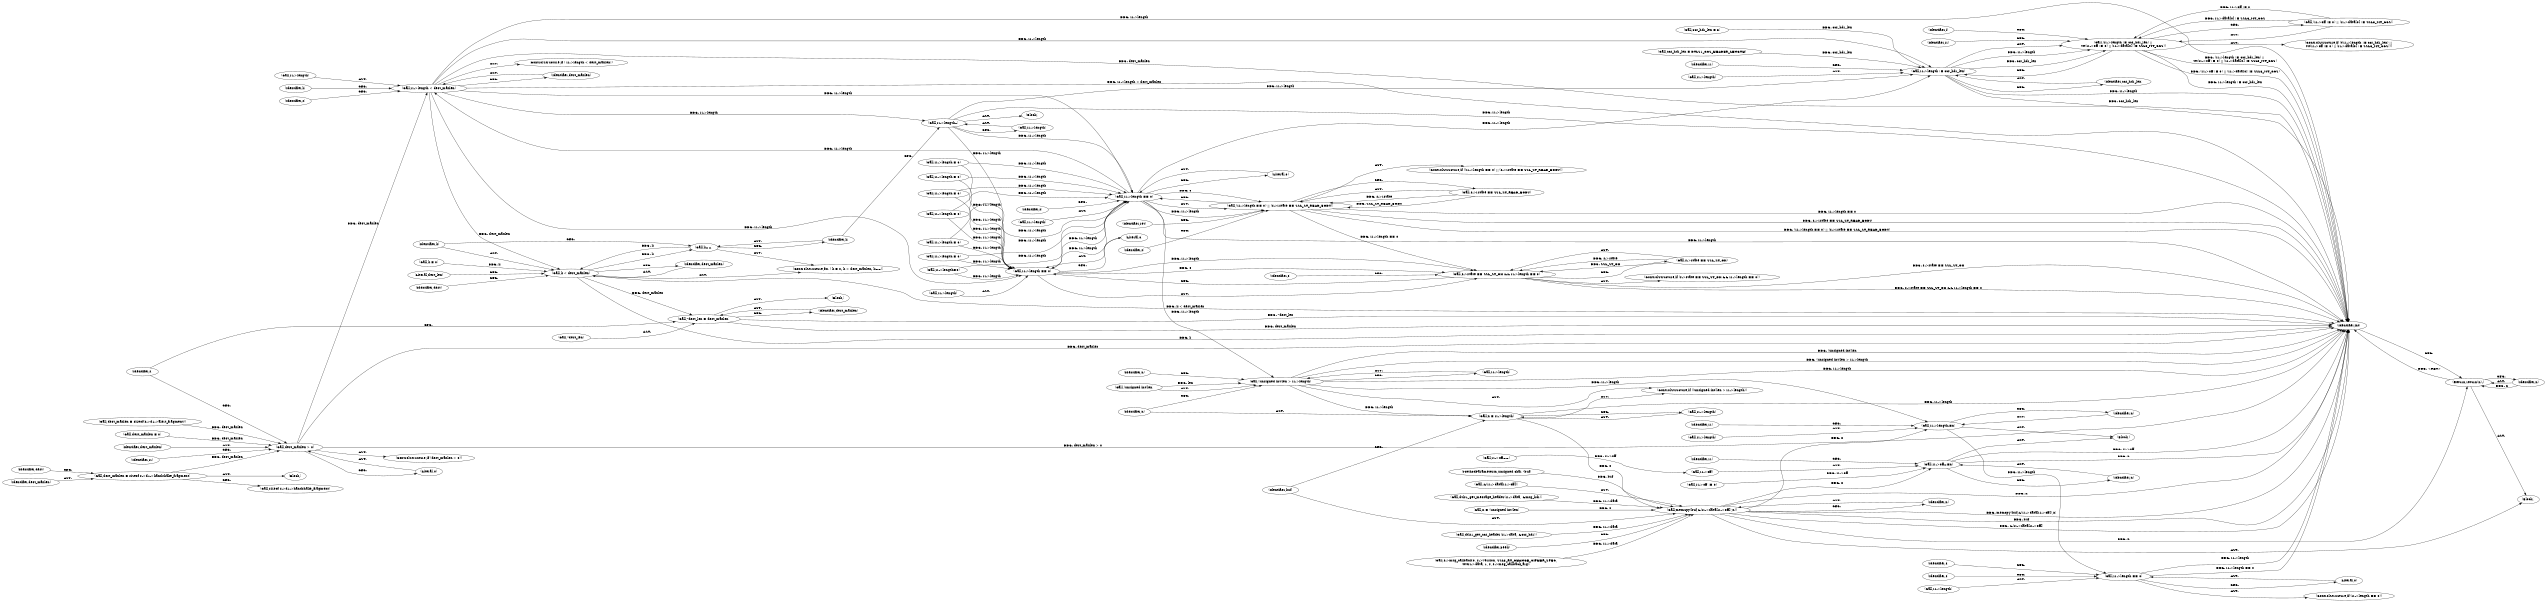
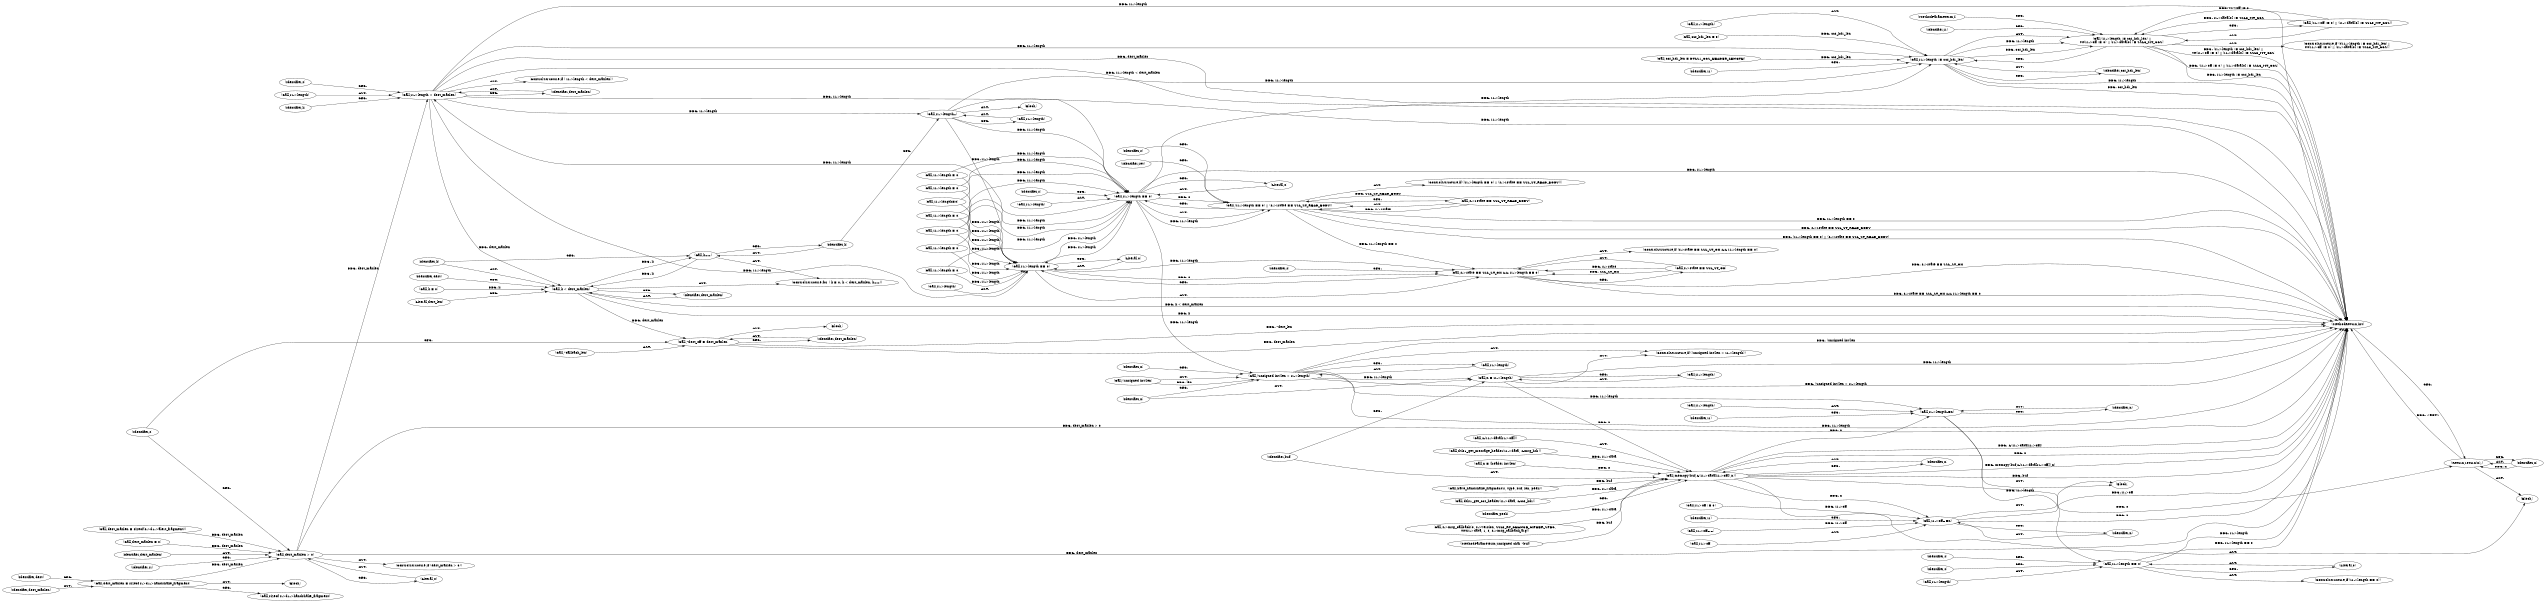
node "(Identifier,i)": label "(Identifier,i)" -> "(MethodParameterIn,i)"
node "(Call,*dest_len = dest_maxlen)": label "(Call,*dest_len = dest_maxlen)" -> "(Call,*dest_off = dest_maxlen)"
node "(Identifier,int)": label "(Identifier,int)" -> "(MethodReturn,int)"
node "(Call,*dest_len)": label "(Call,*dest_len)" -> "(Call,*callback_len)"
edge "(Call,rr->off++)" -> "(Call,rr->off)": now "(Call,rr->off++)" -> "(Call,rr->off+=n)"
node "(Call,have_handshake_fragment(s, type, buf, len, peek))": added
node "(Call,n = (unsigned int)len)": label "(Call,n = (unsigned int)len)" -> "(Call,n = (header int)len)"
